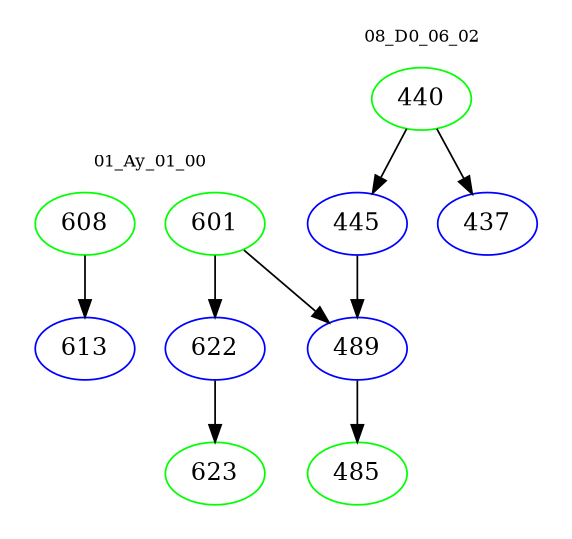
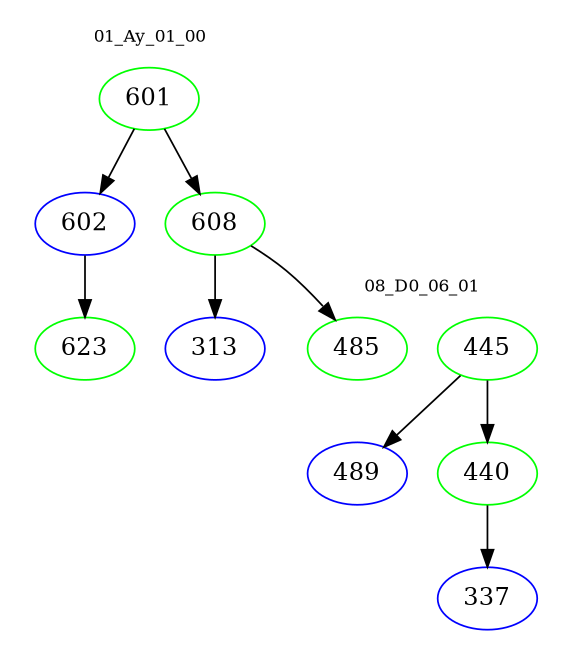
cluster "08_D0_06_02": label "08_D0_06_02" -> "08_D0_06_01"
edge "440" -> "445": reversed
node "445": color blue -> green
node "437": label "437" -> "337"
edge "601" -> "489": now "601" -> "608"
node "613": label "613" -> "313"
node "622": label "622" -> "602"
edge "489" -> "485": now "608" -> "485"
